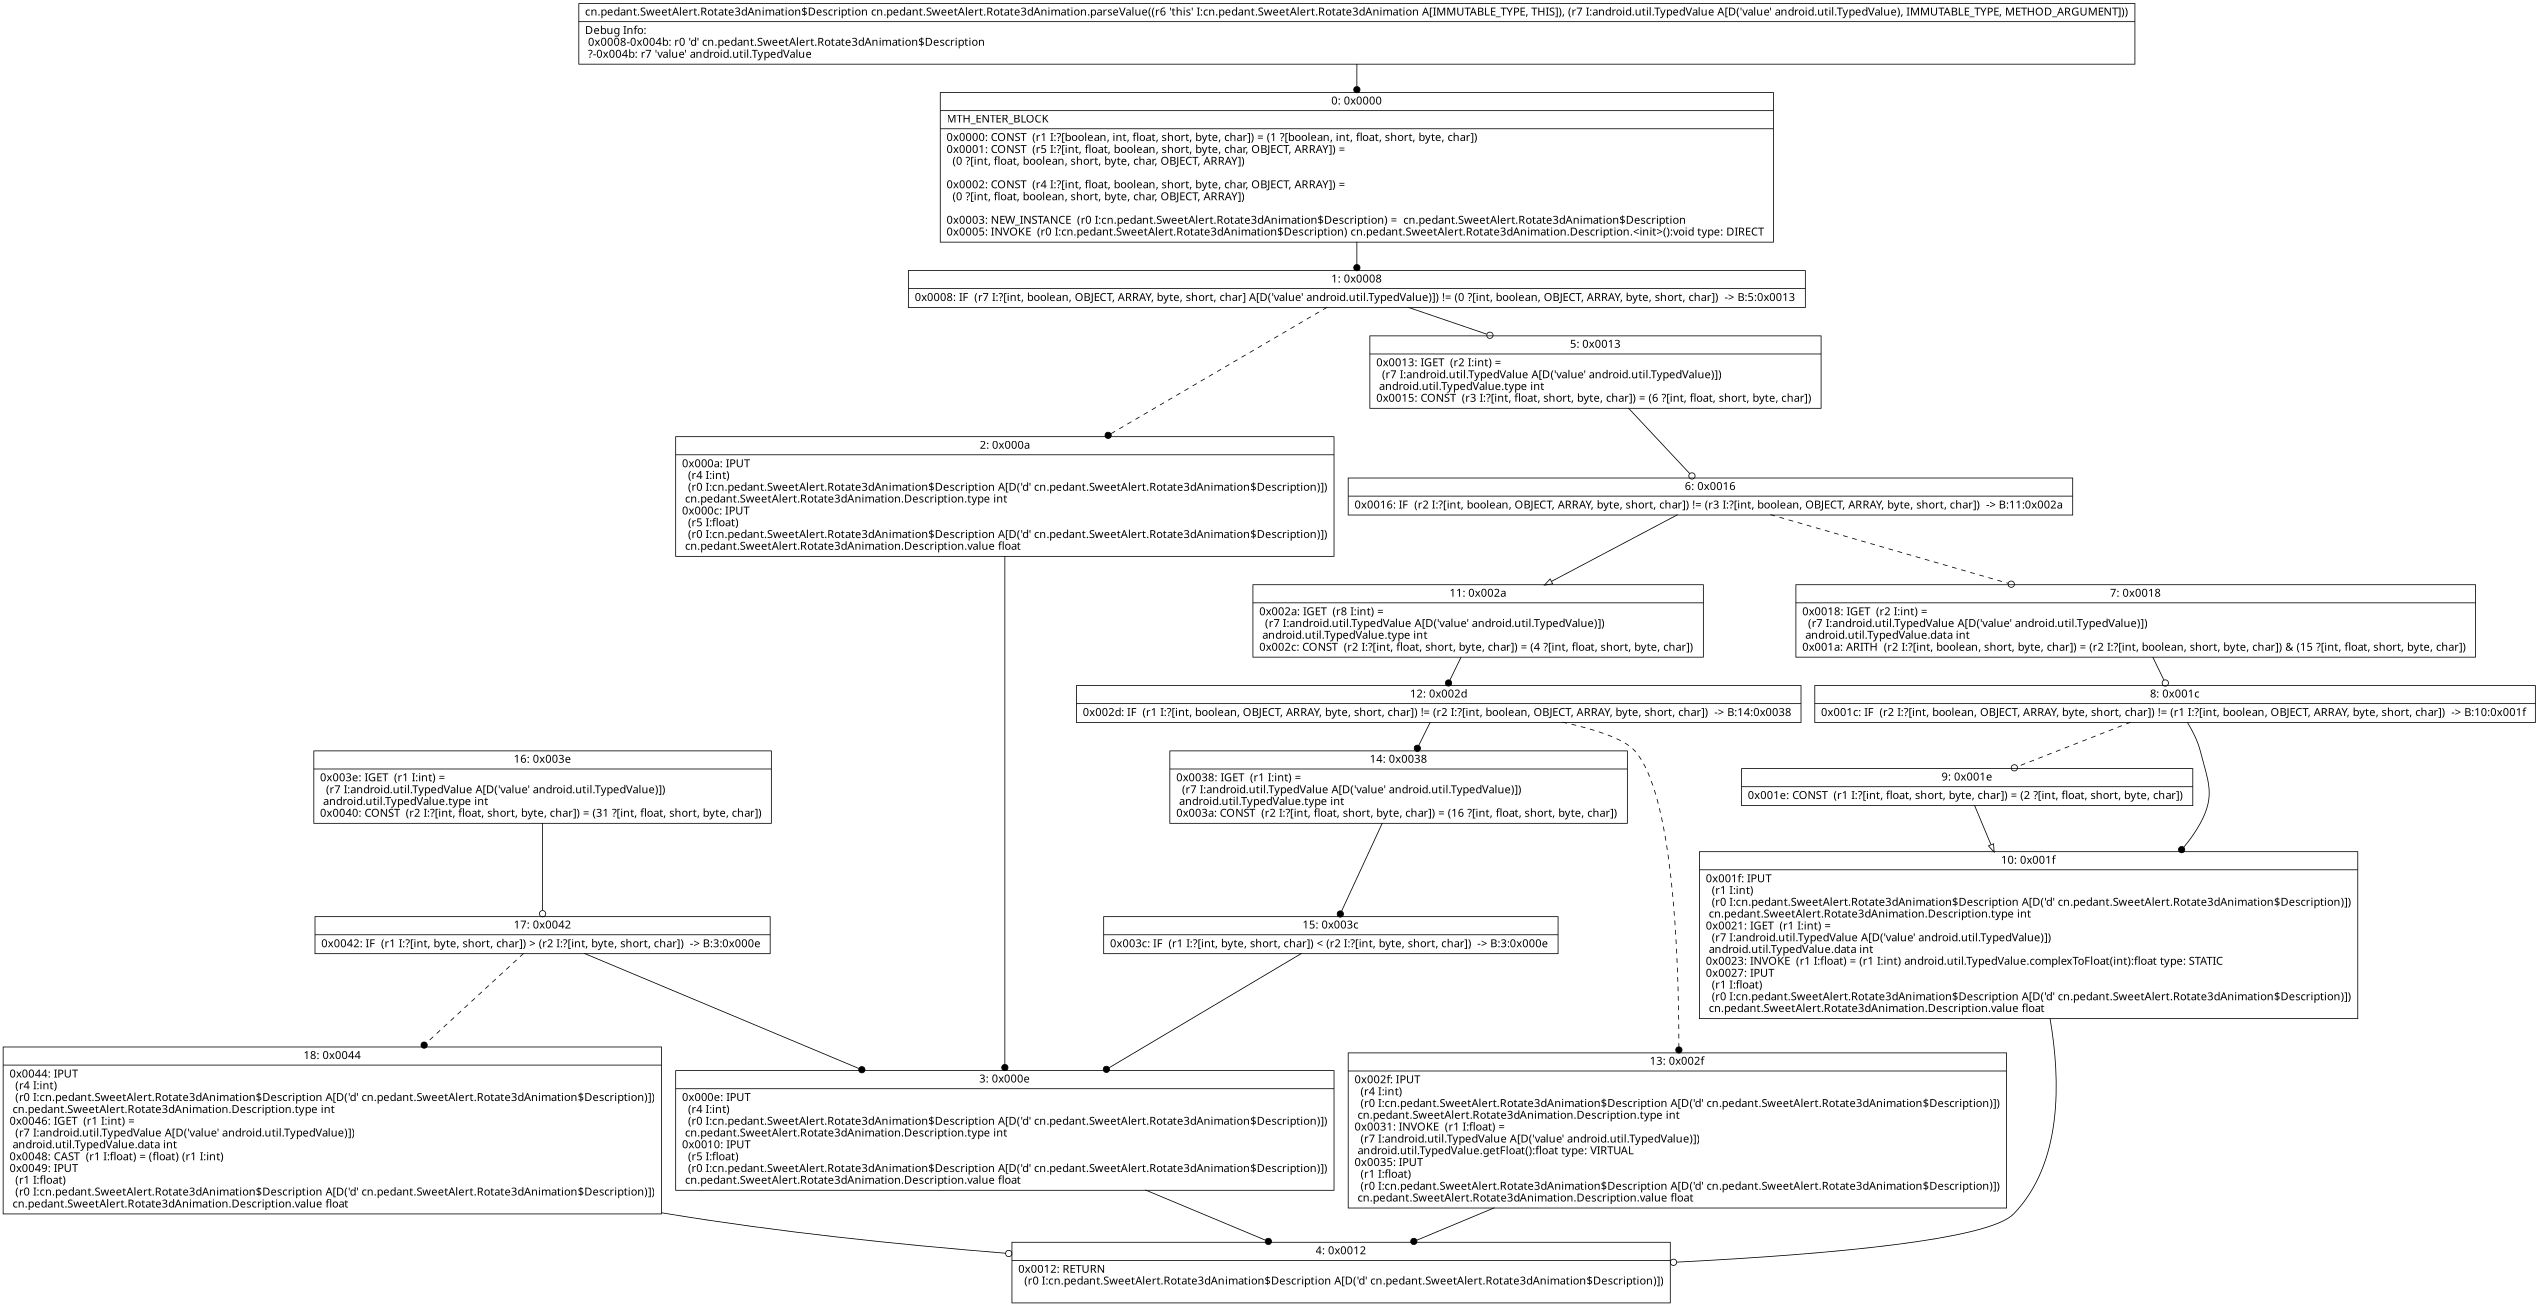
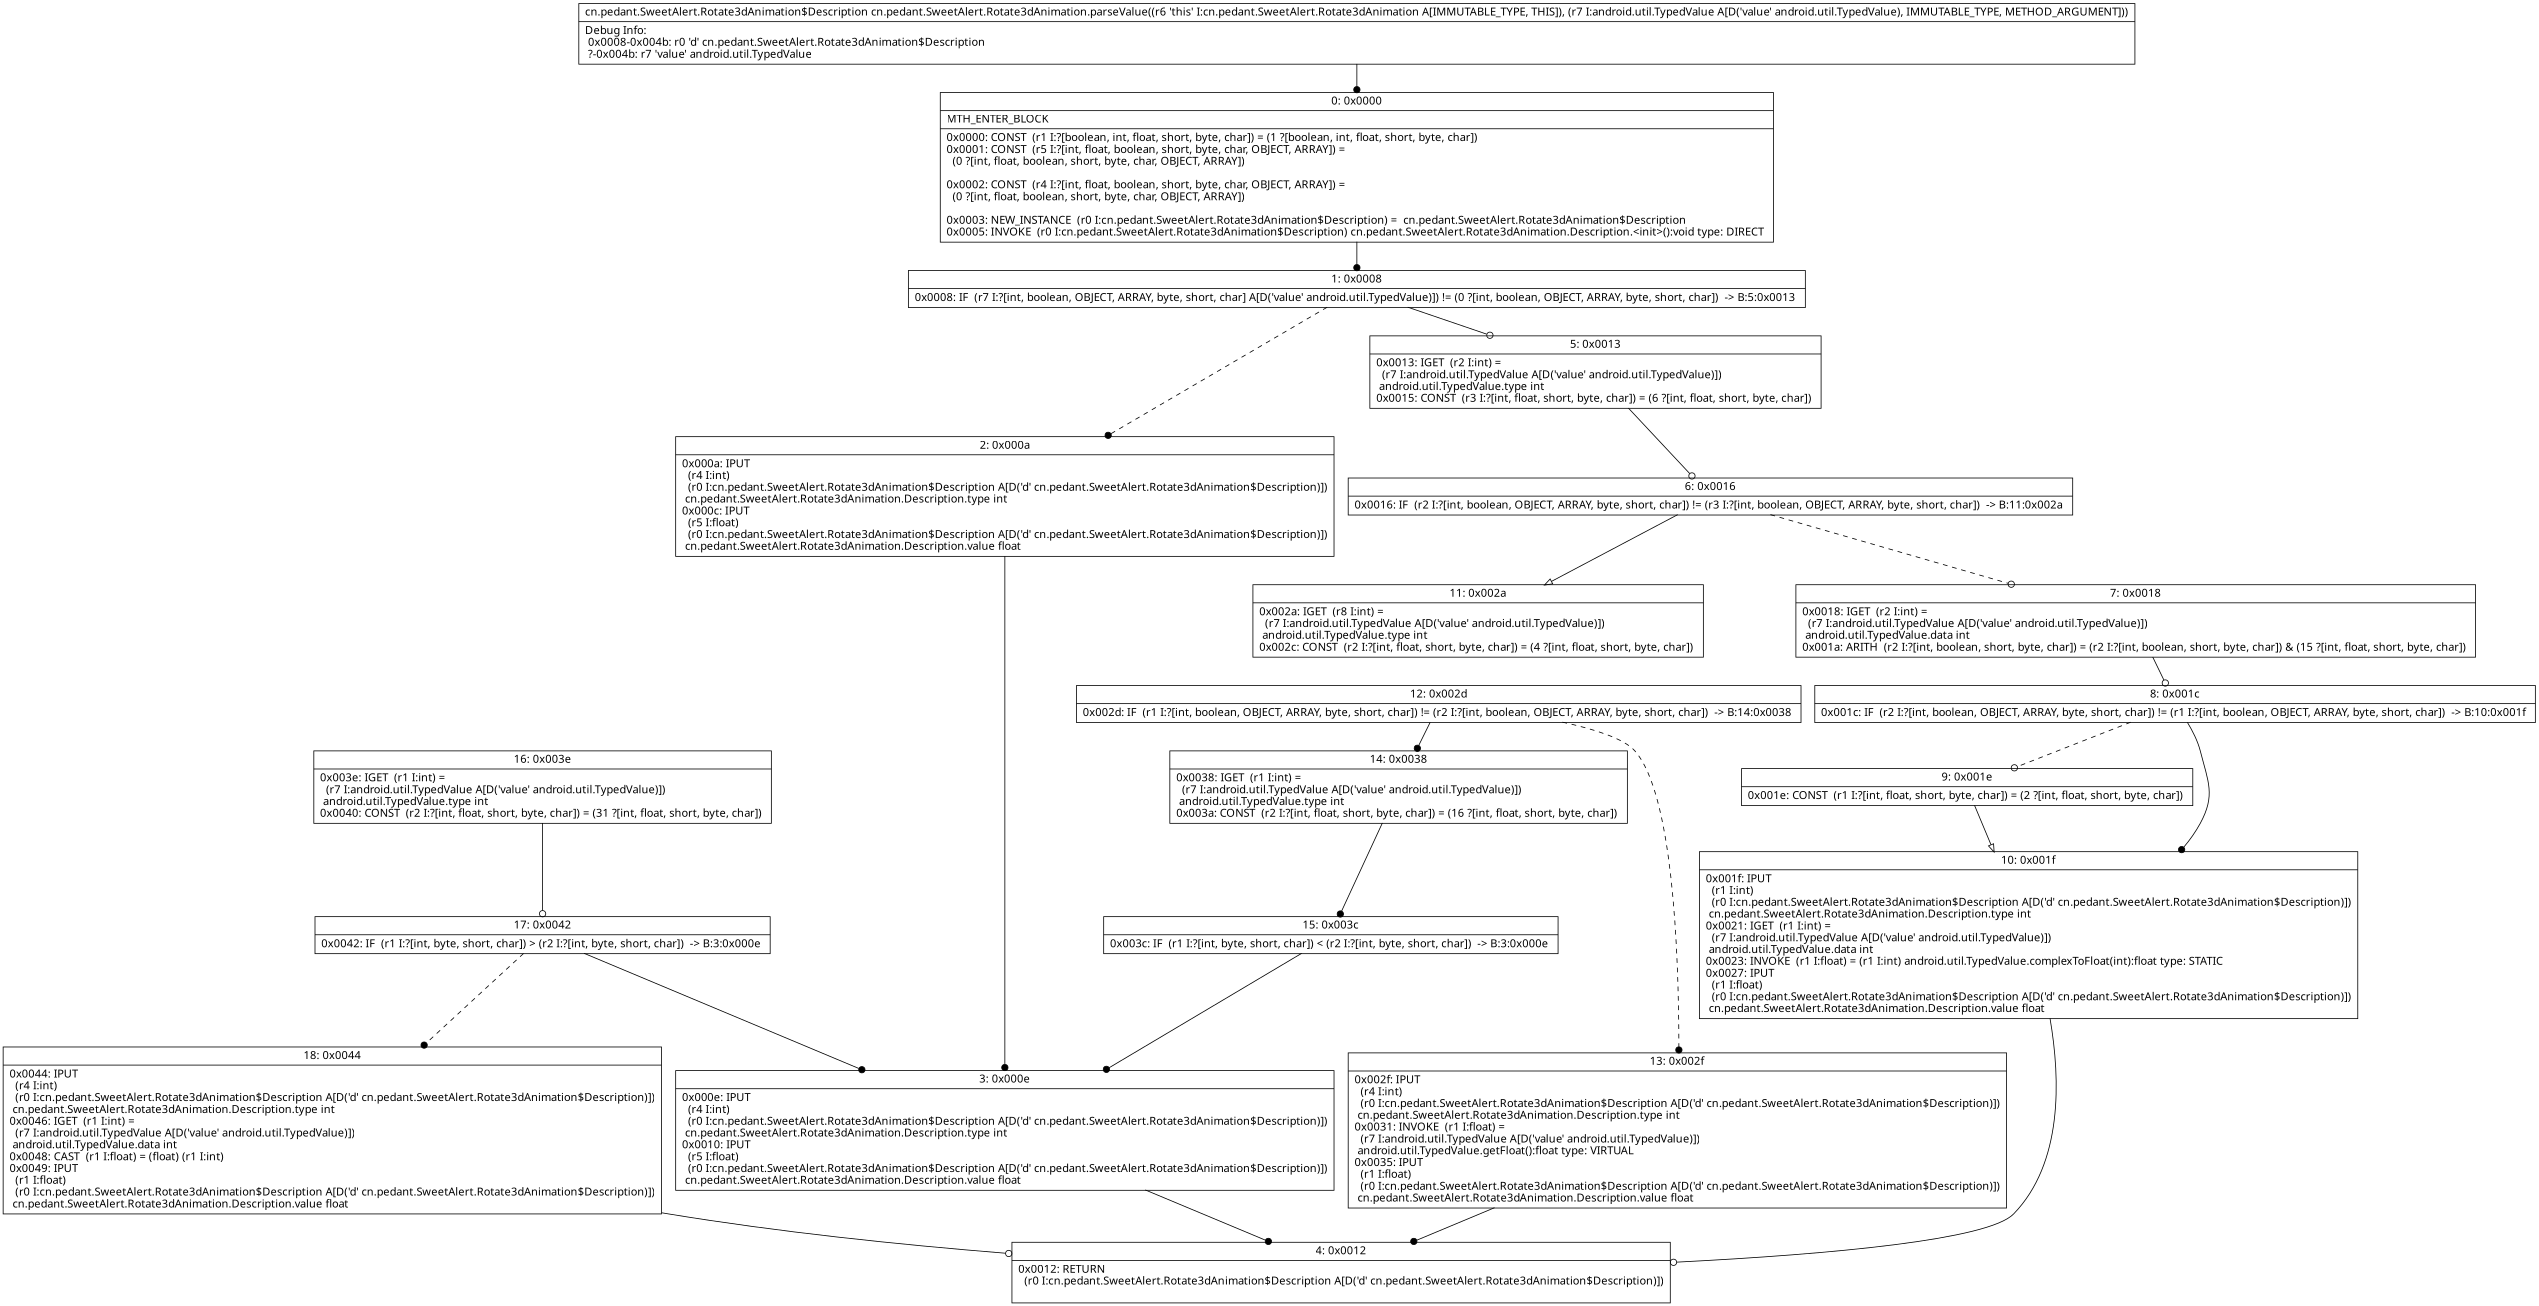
edge "11: 0x002a" -> "12: 0x002d": removed
